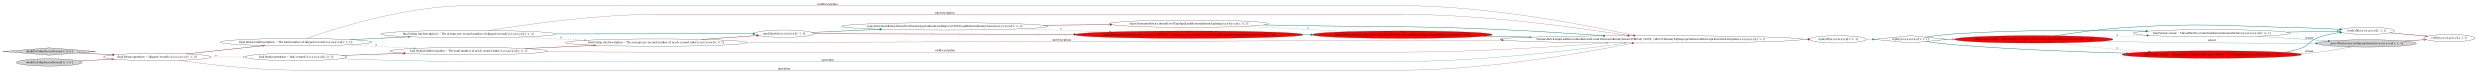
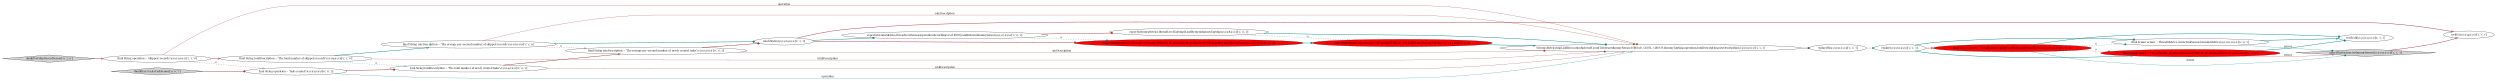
edge "verifyAll()@@@13@@@['1', '1', '1']" -> "verify()@@@14@@@['1', '1', '1']": now "mockStatic()@@@6@@@['1', '1', '1']" -> "verify()@@@14@@@['1', '1', '1']"
node "replay()@@@11@@@['1', '1', '1']": shape diamond -> ellipse
node "assertThat(sensor,is(dummySensor))@@@15@@@['1', '1', '1']": shape ellipse -> diamond
node "shouldGetSkipRecordSensor['1', '0', '0']": removed
node "shouldGetSkipRecordSensor['0', '1', '0']": shape ellipse -> diamond
node "shouldGetCreateTaskSensor['0', '0', '1']": added
